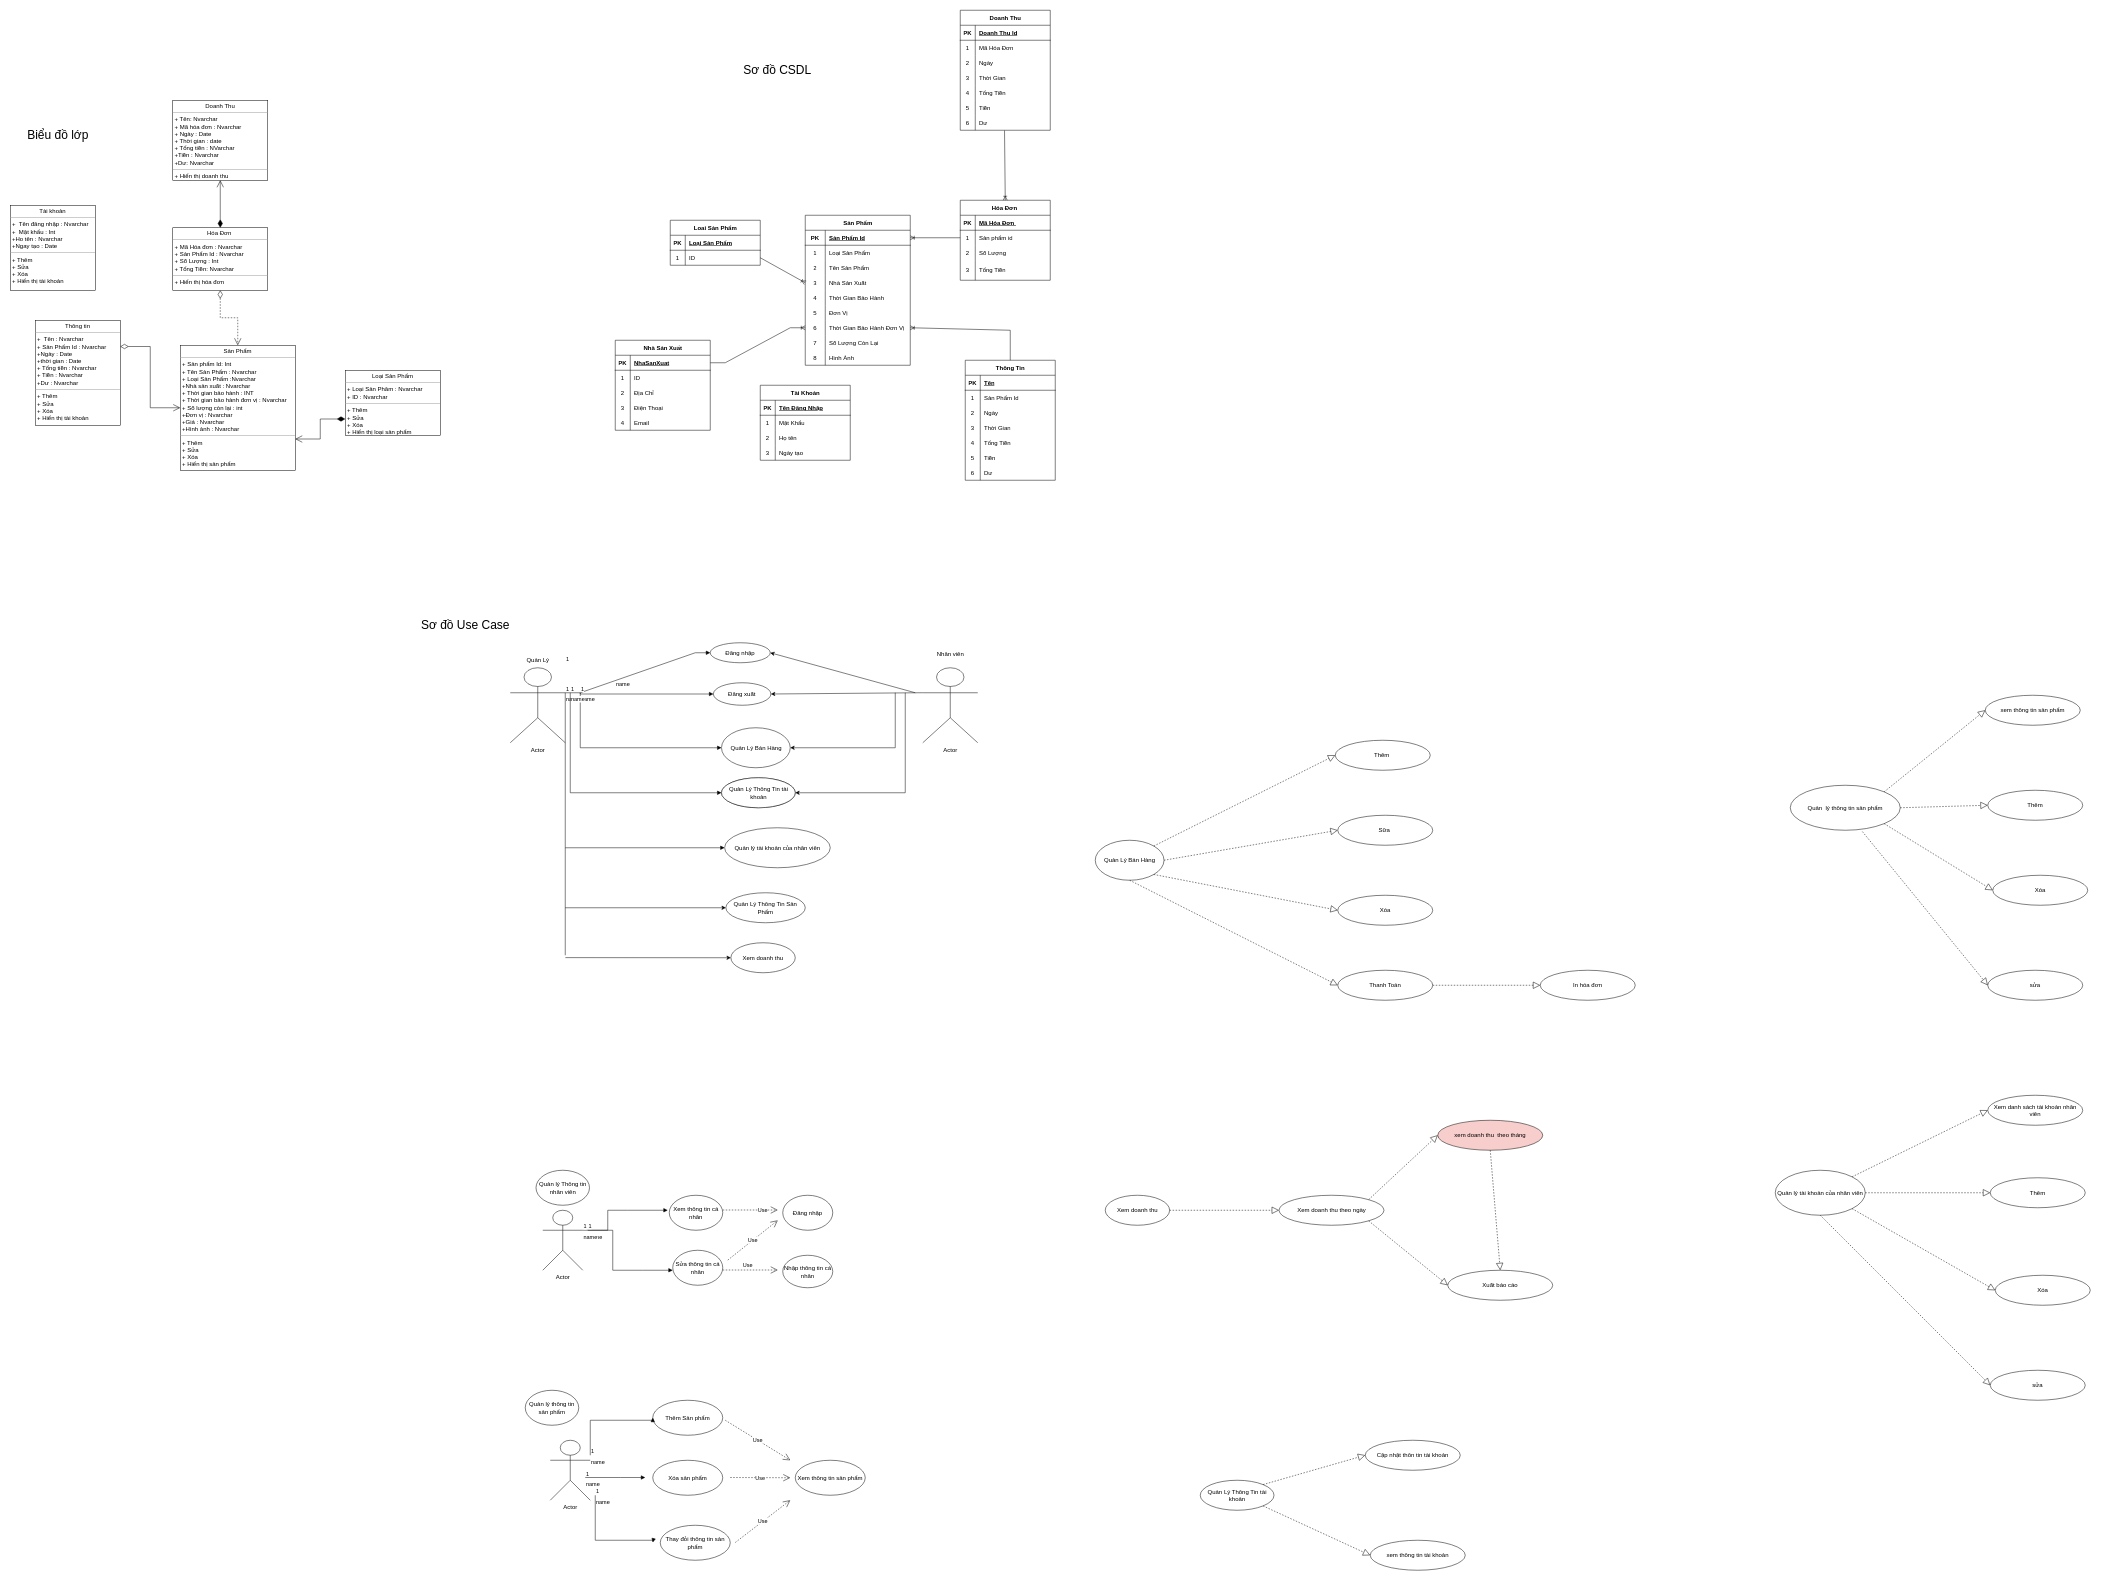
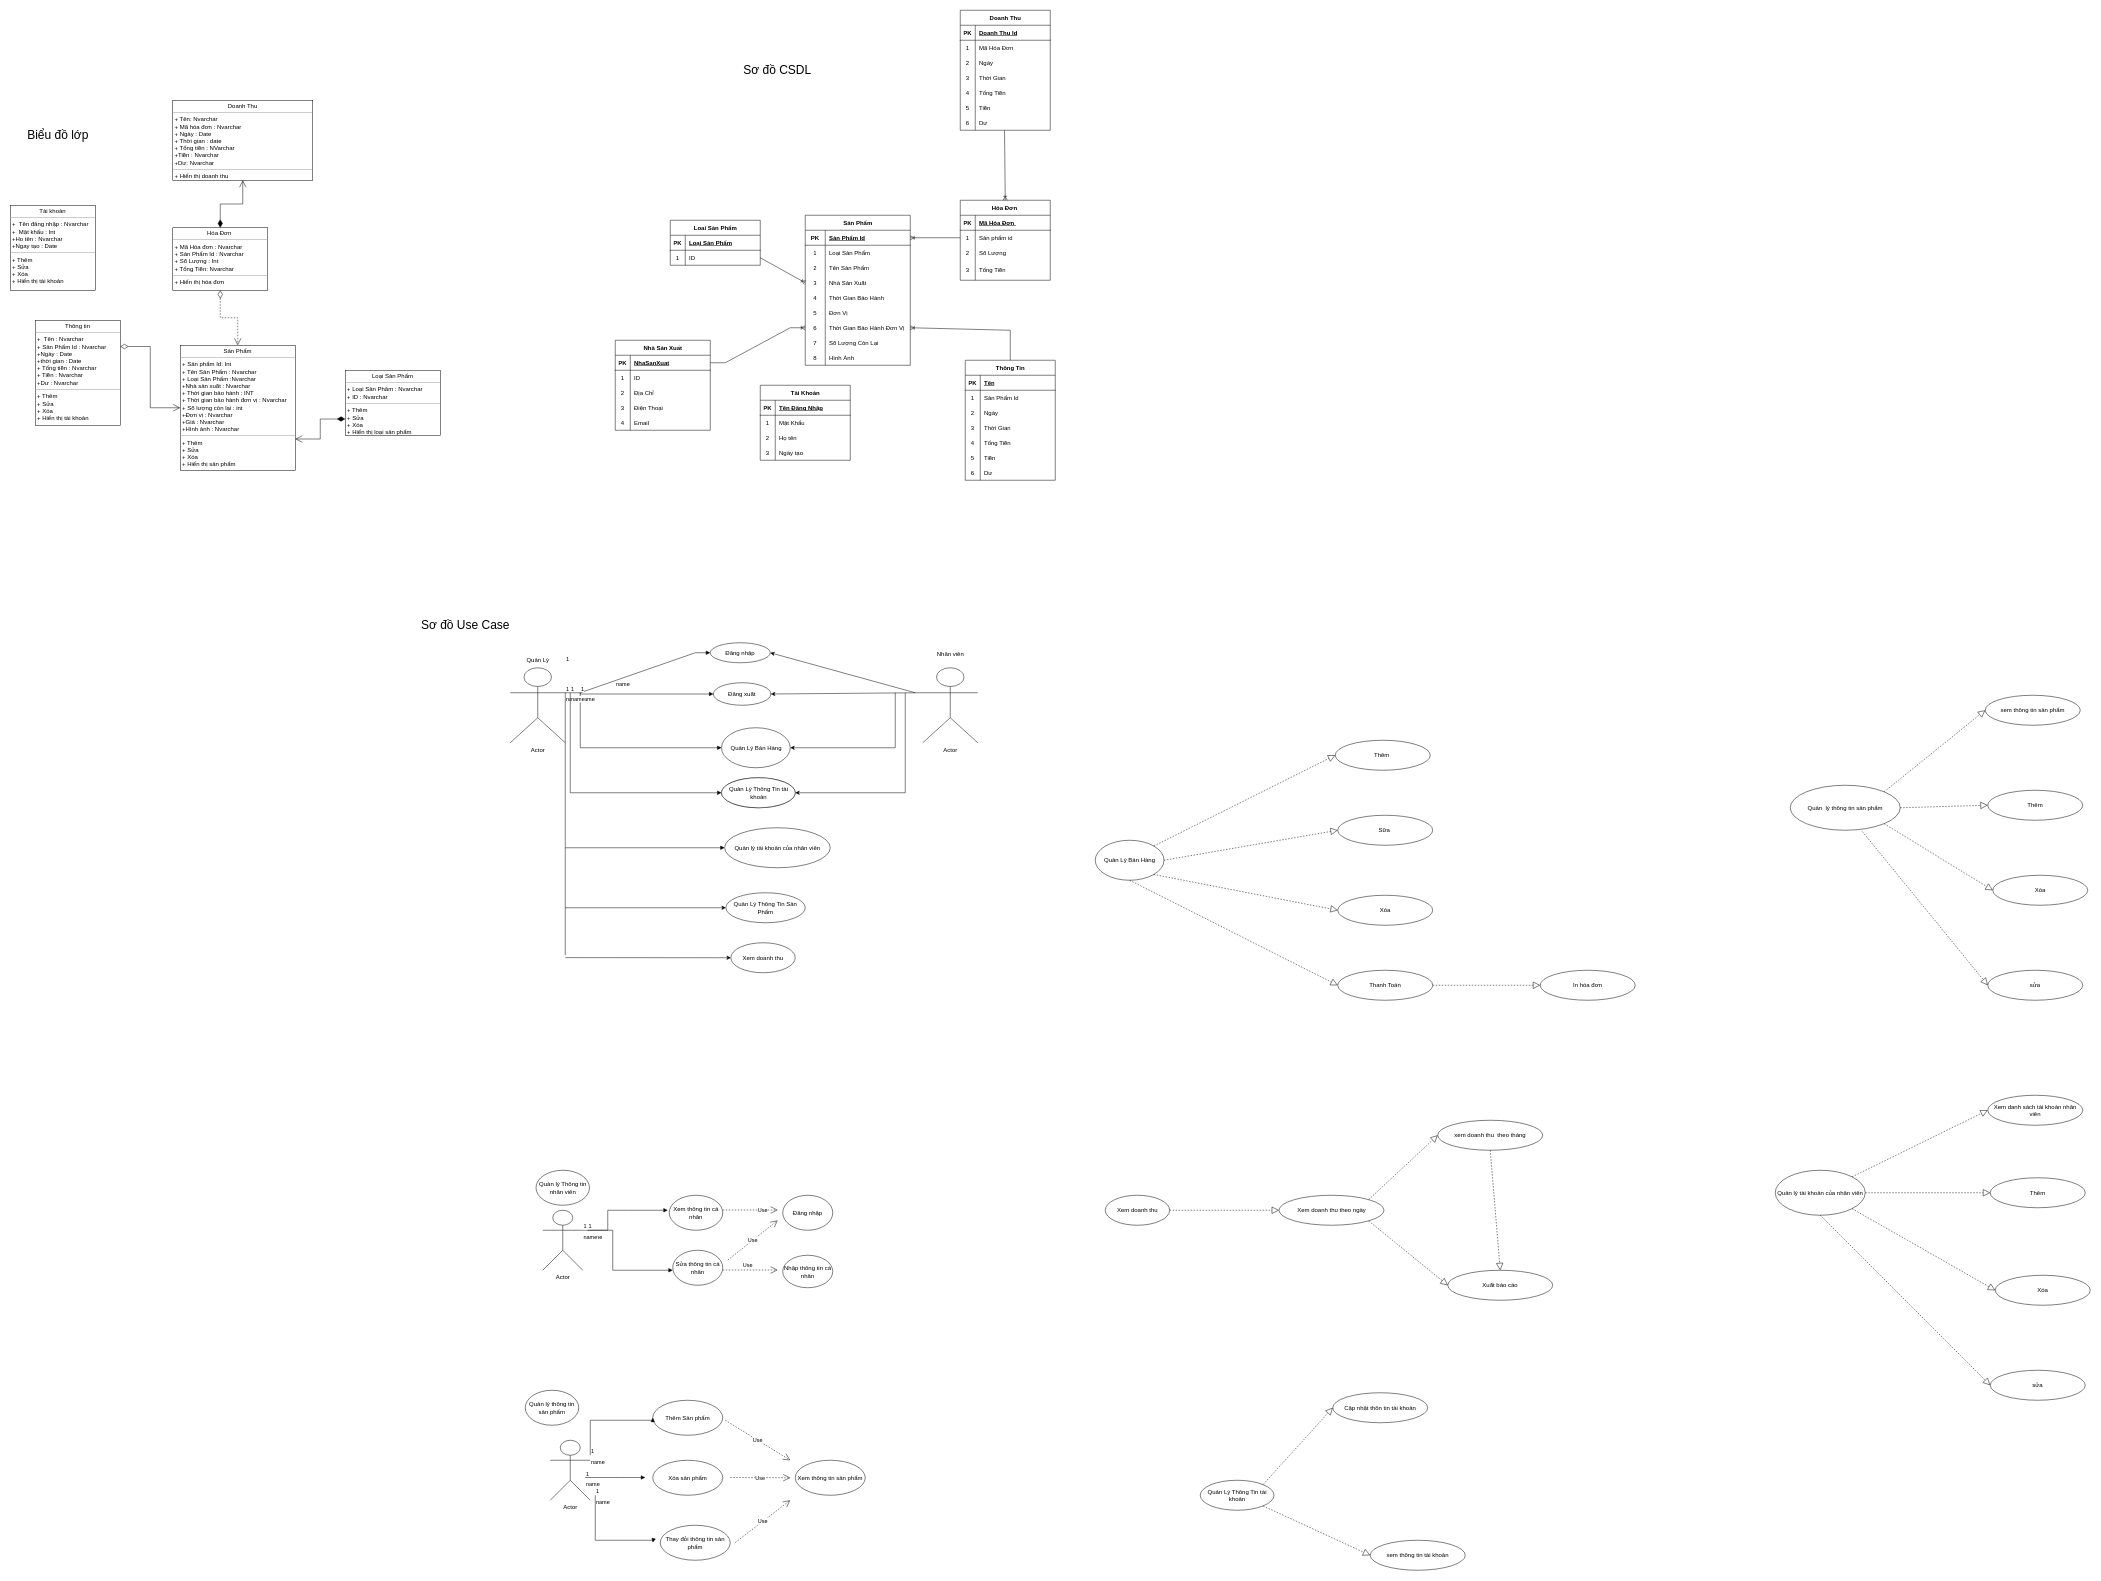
node "Doanh Thu + Tên: Nvarchar + Mã hóa đơn : Nvarchar + Ngày : Date + Thời gian : date + Tổng tiền : NVarchar +Tiền : Nvarchar +Dư: Nvarchar + Hiển thị doanh thu": size 95x80 -> 140x80
node "xem doanh thu theo tháng": fillcolor #f8cecc -> #ffffff
node "Cập nhật thôn tin tài khoản": moved (1413, 1455) -> (1380, 1408)
